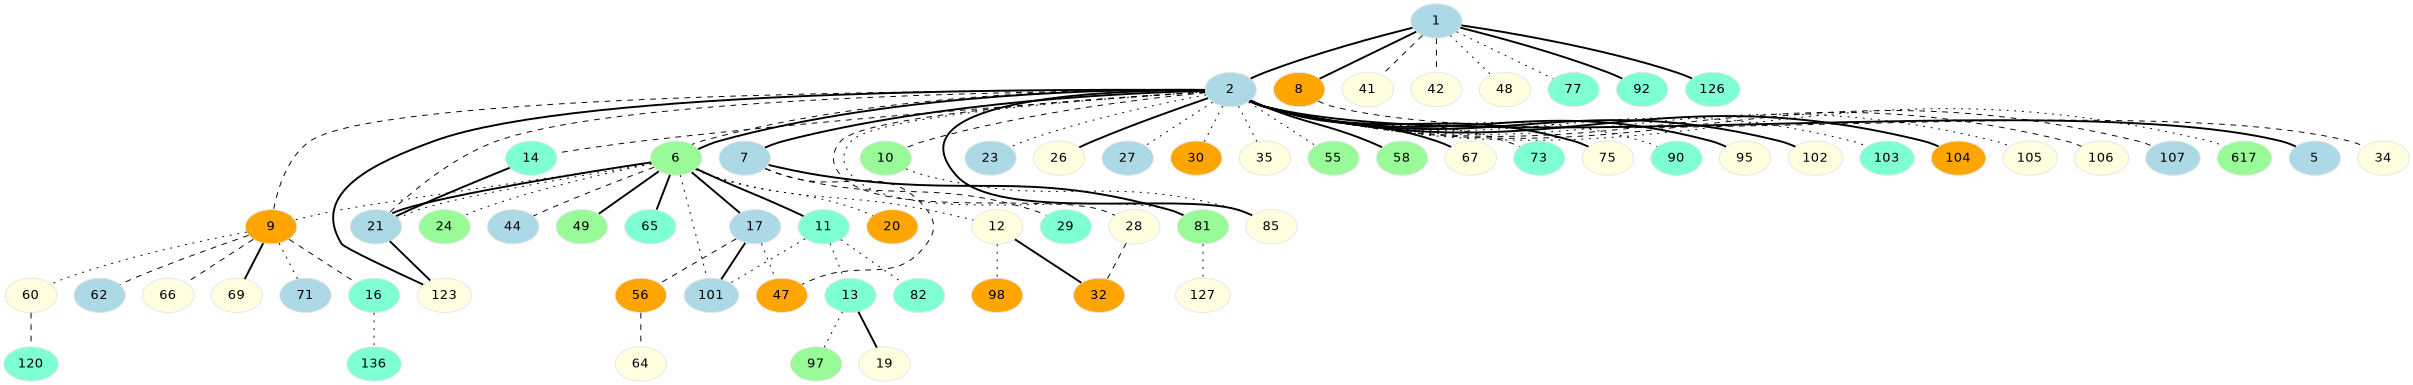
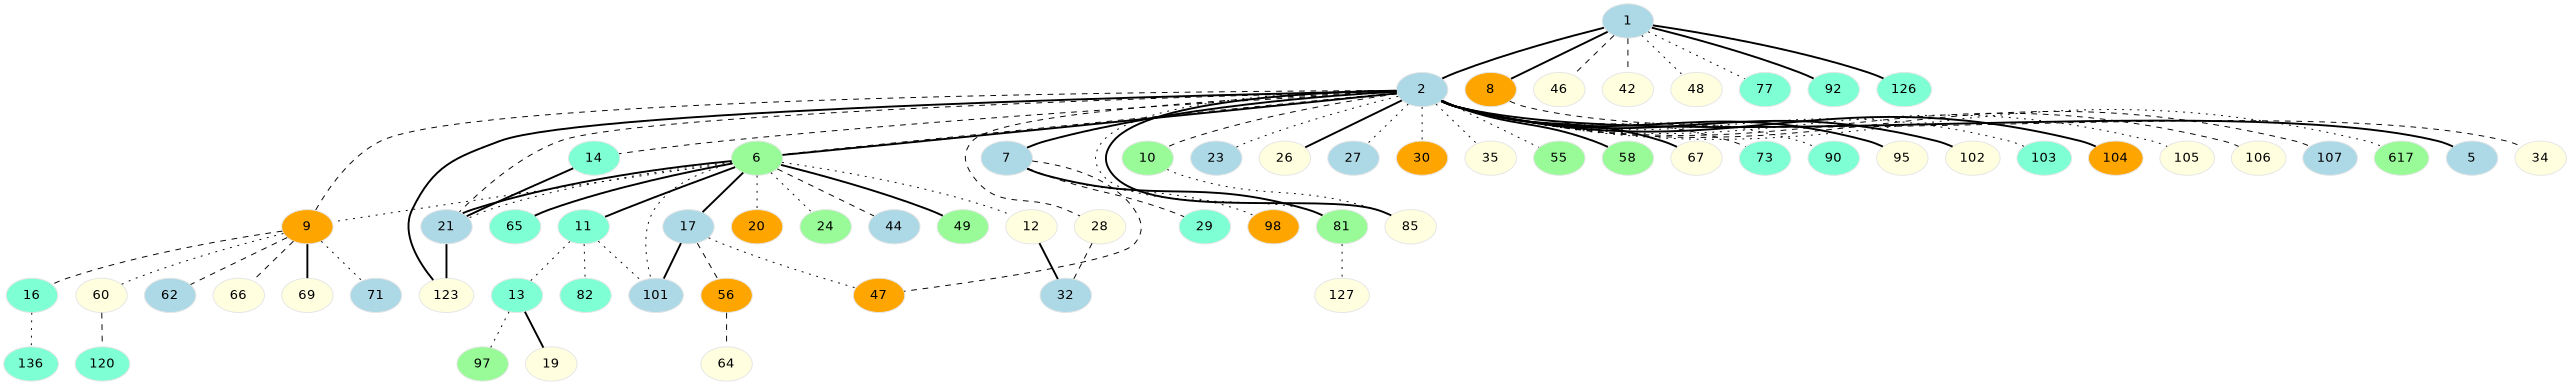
node "41": label "41" -> "46"
node "75": removed
edge "12" -- "98": now "7" -- "98"
node "32": fillcolor orange -> lightblue
